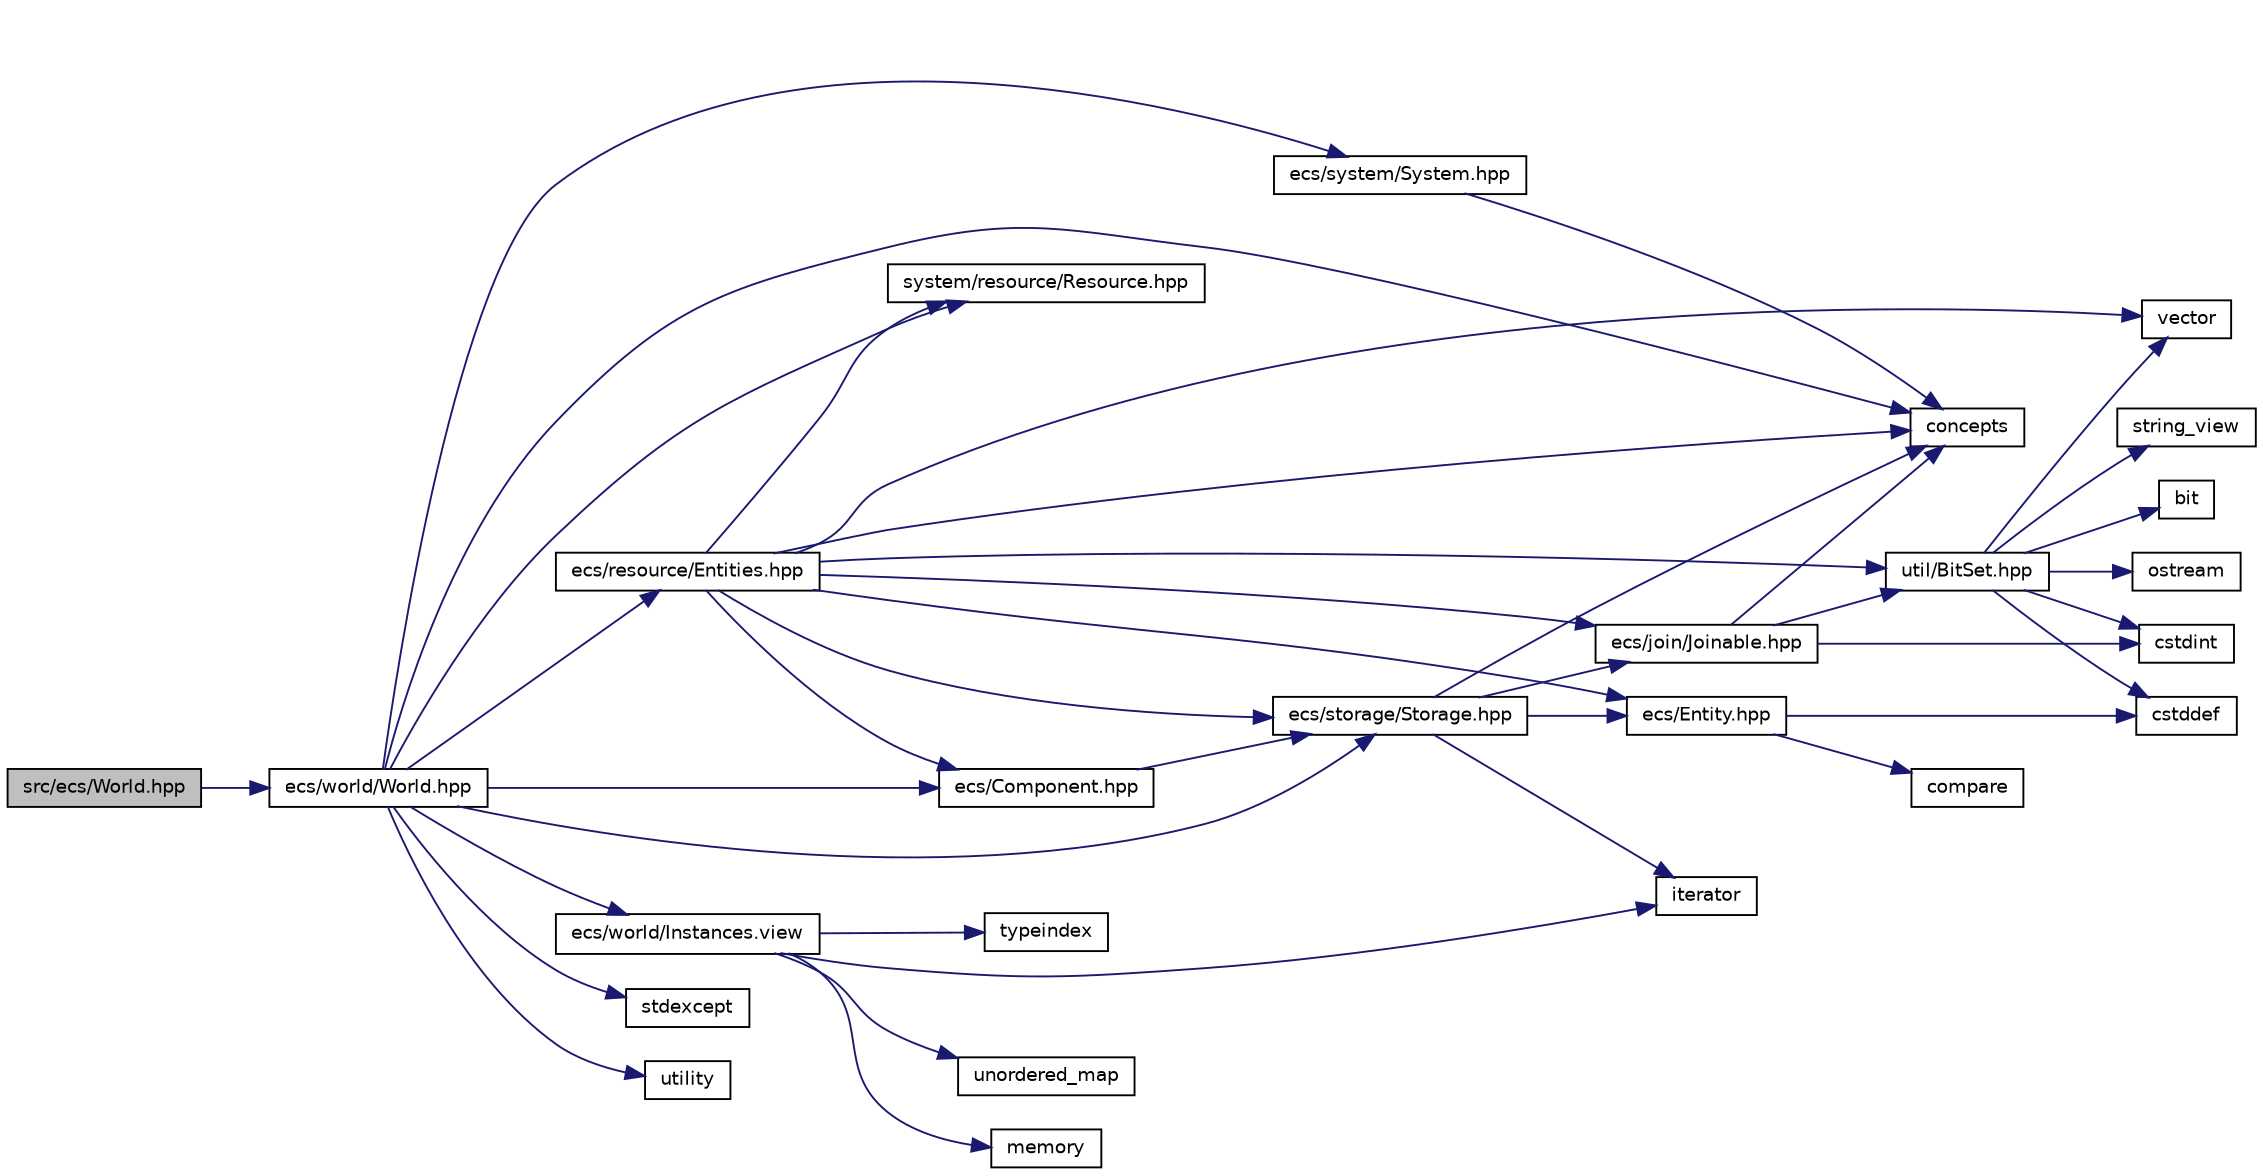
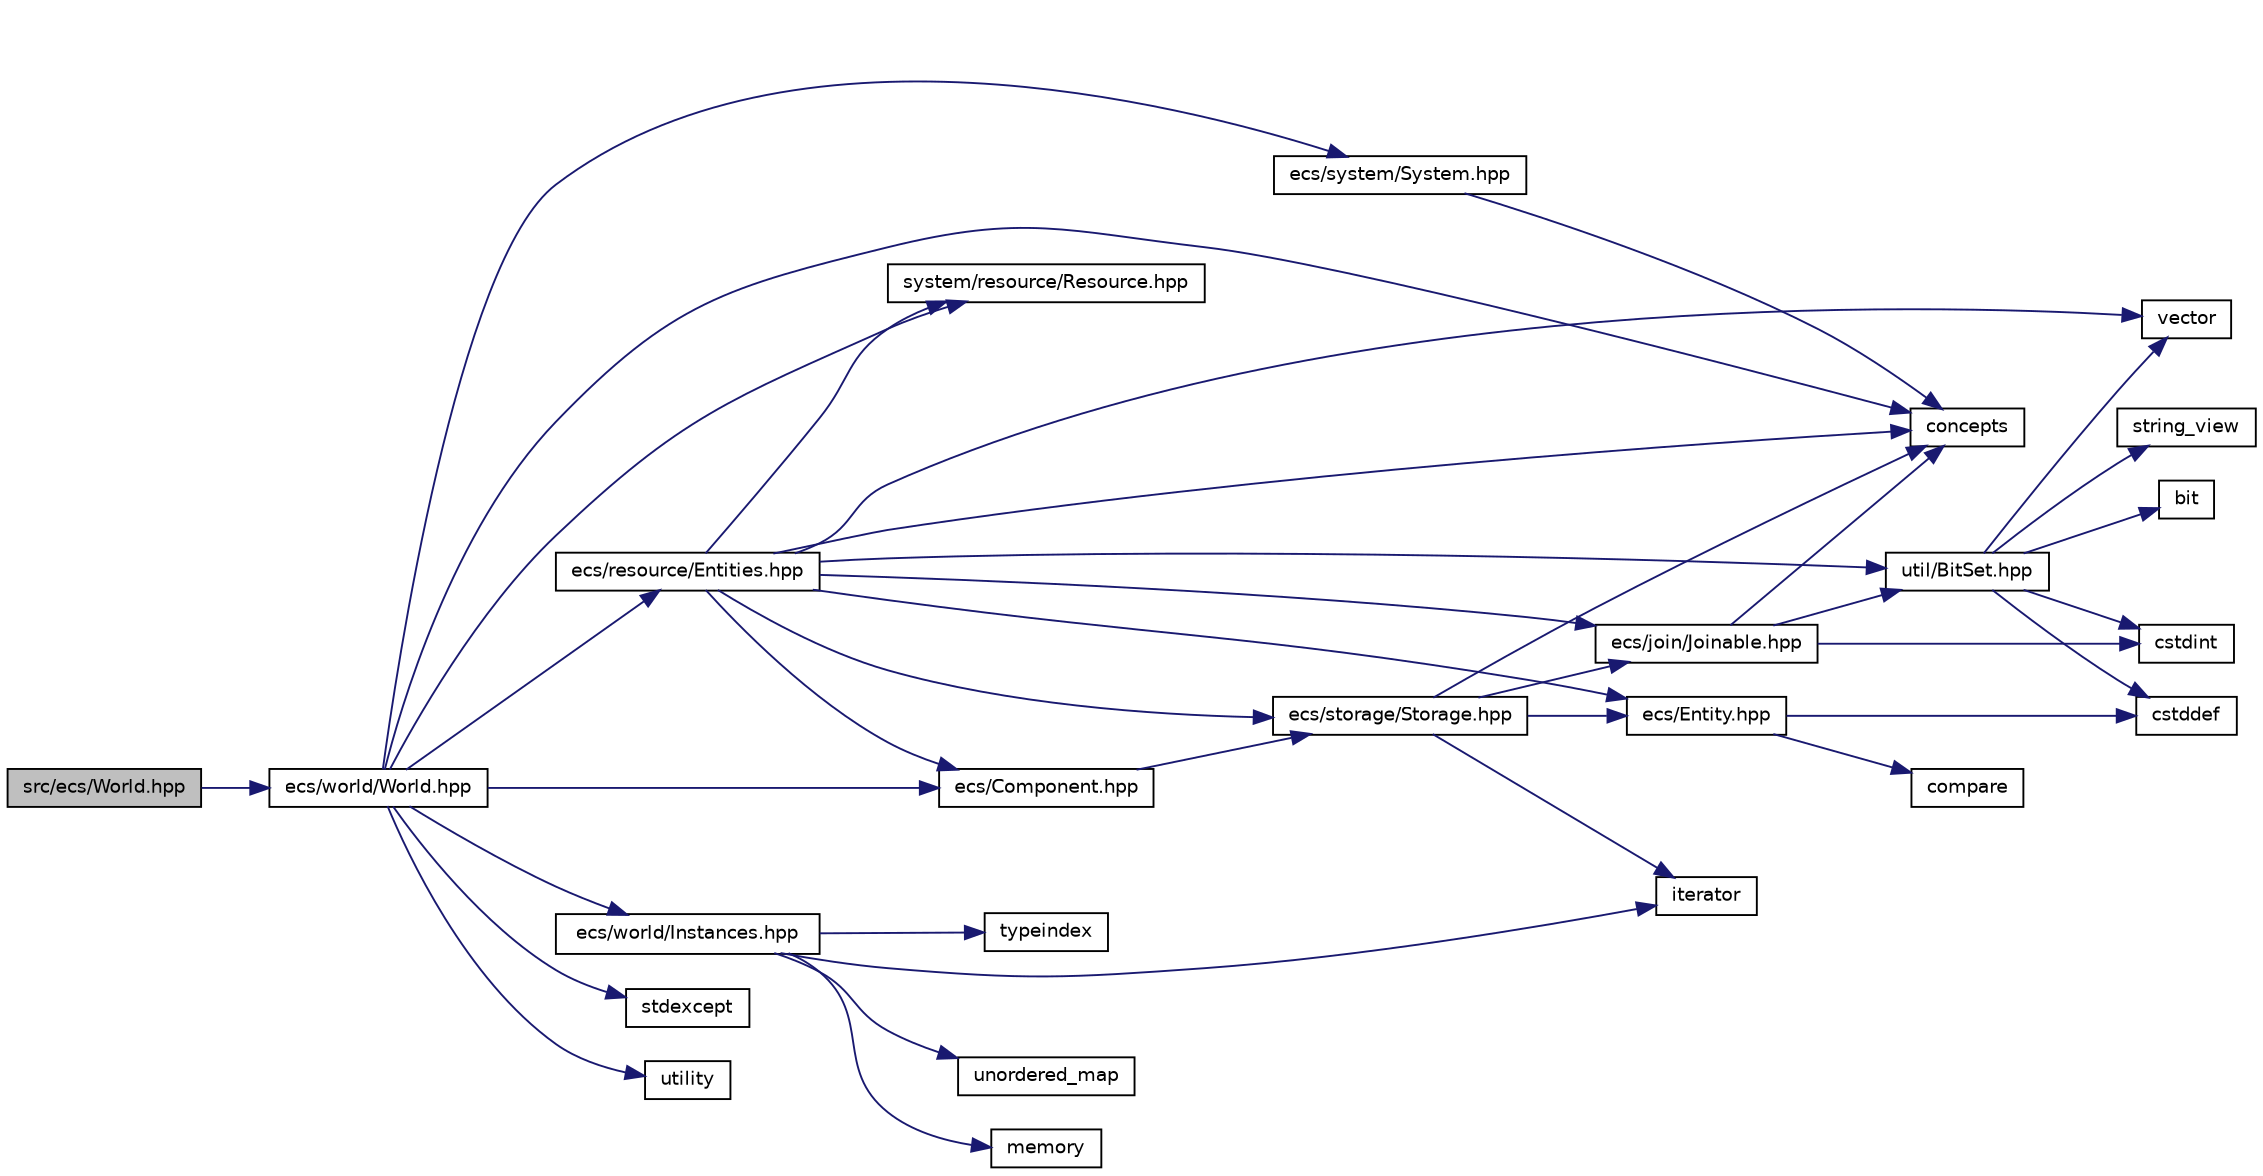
node "ostream": removed
edge "ecs/world/World.hpp" -> "ecs/storage/Storage.hpp": removed
node "ecs/world/Instances.view": label "ecs/world/Instances.view" -> "ecs/world/Instances.hpp"
